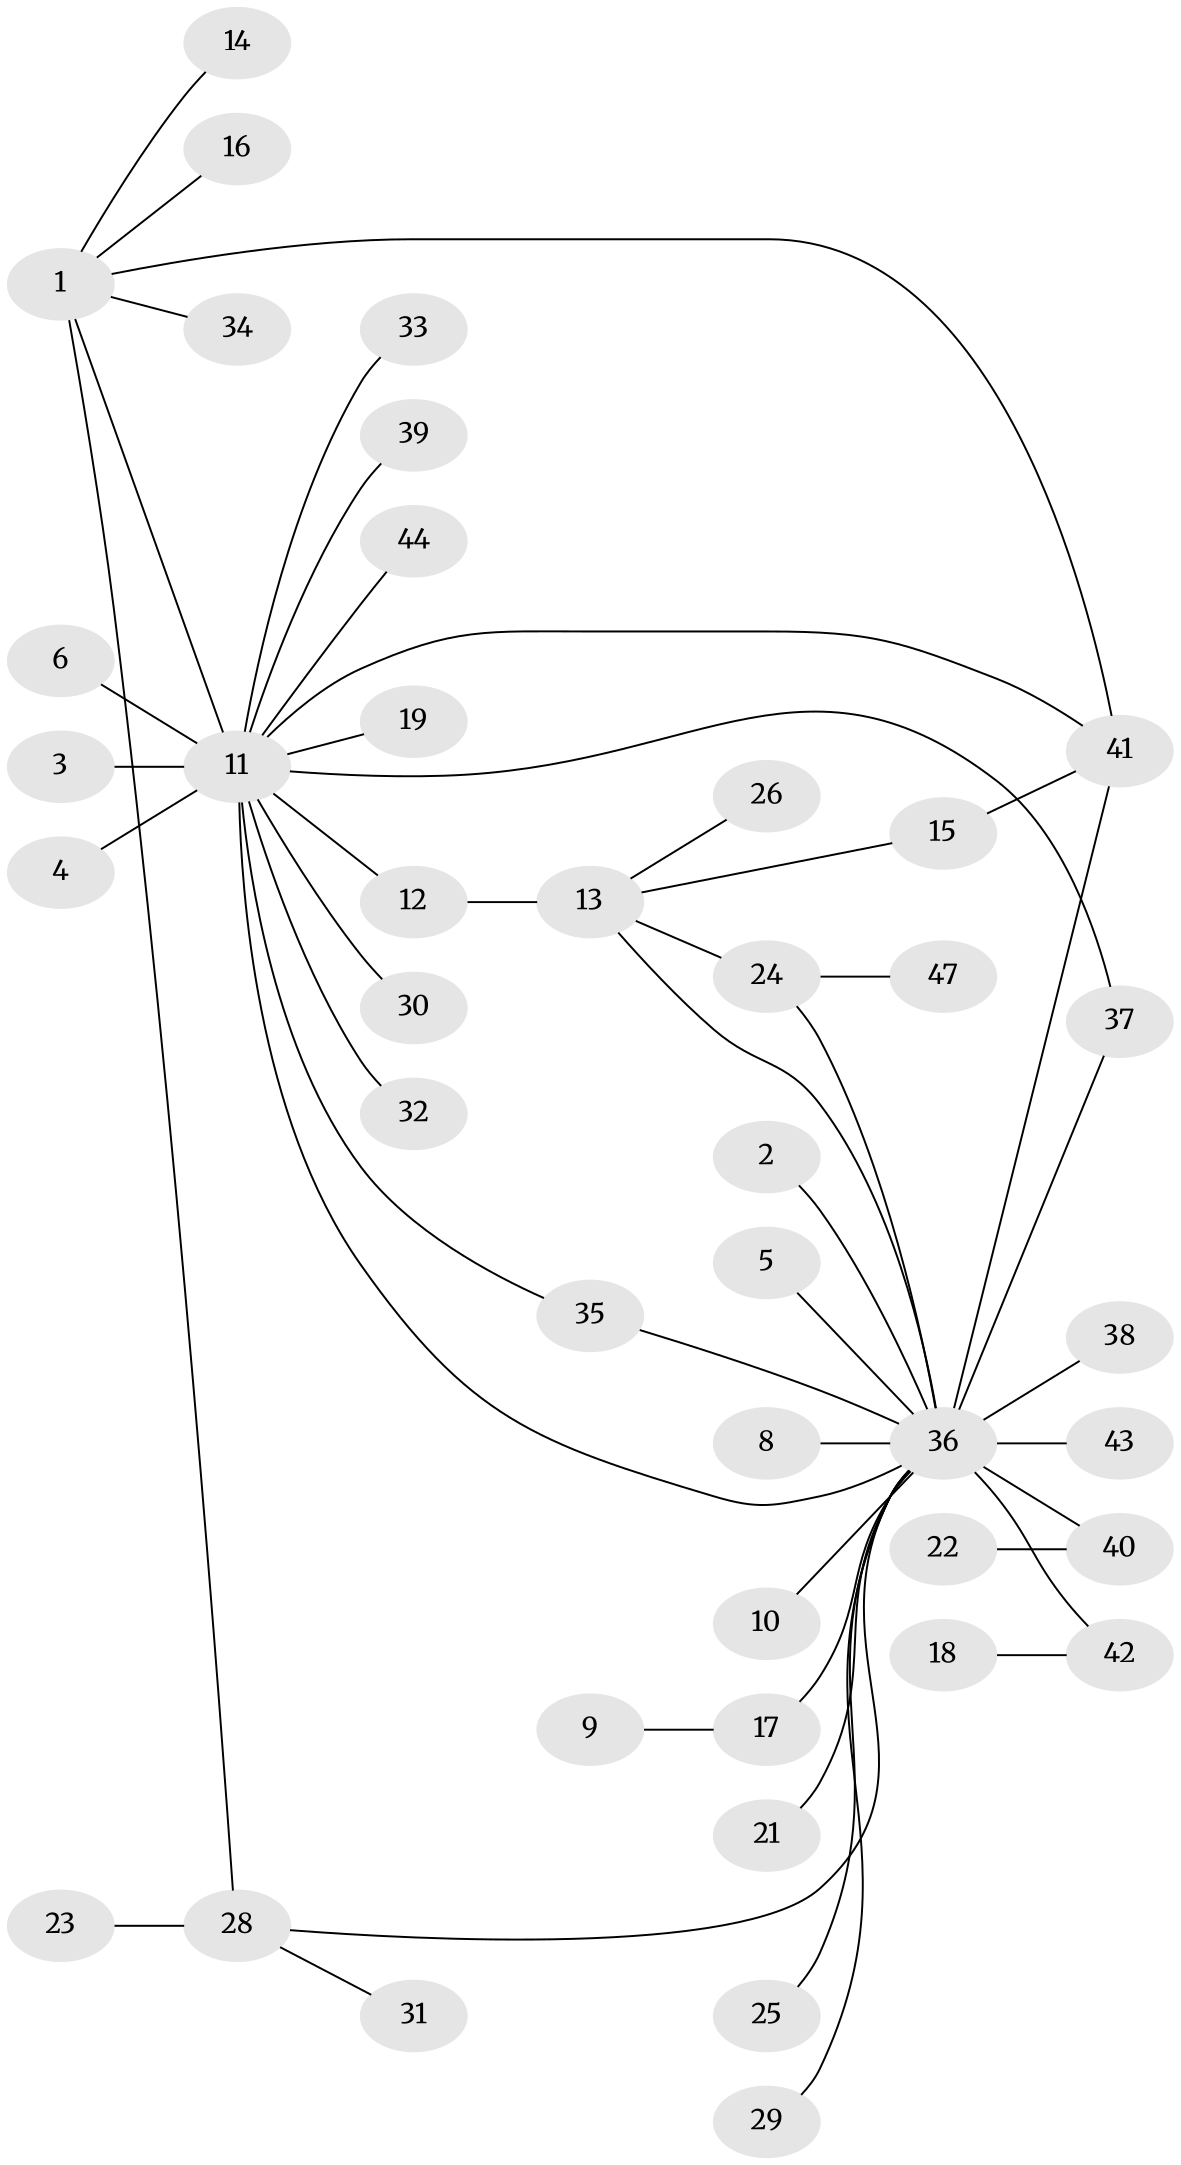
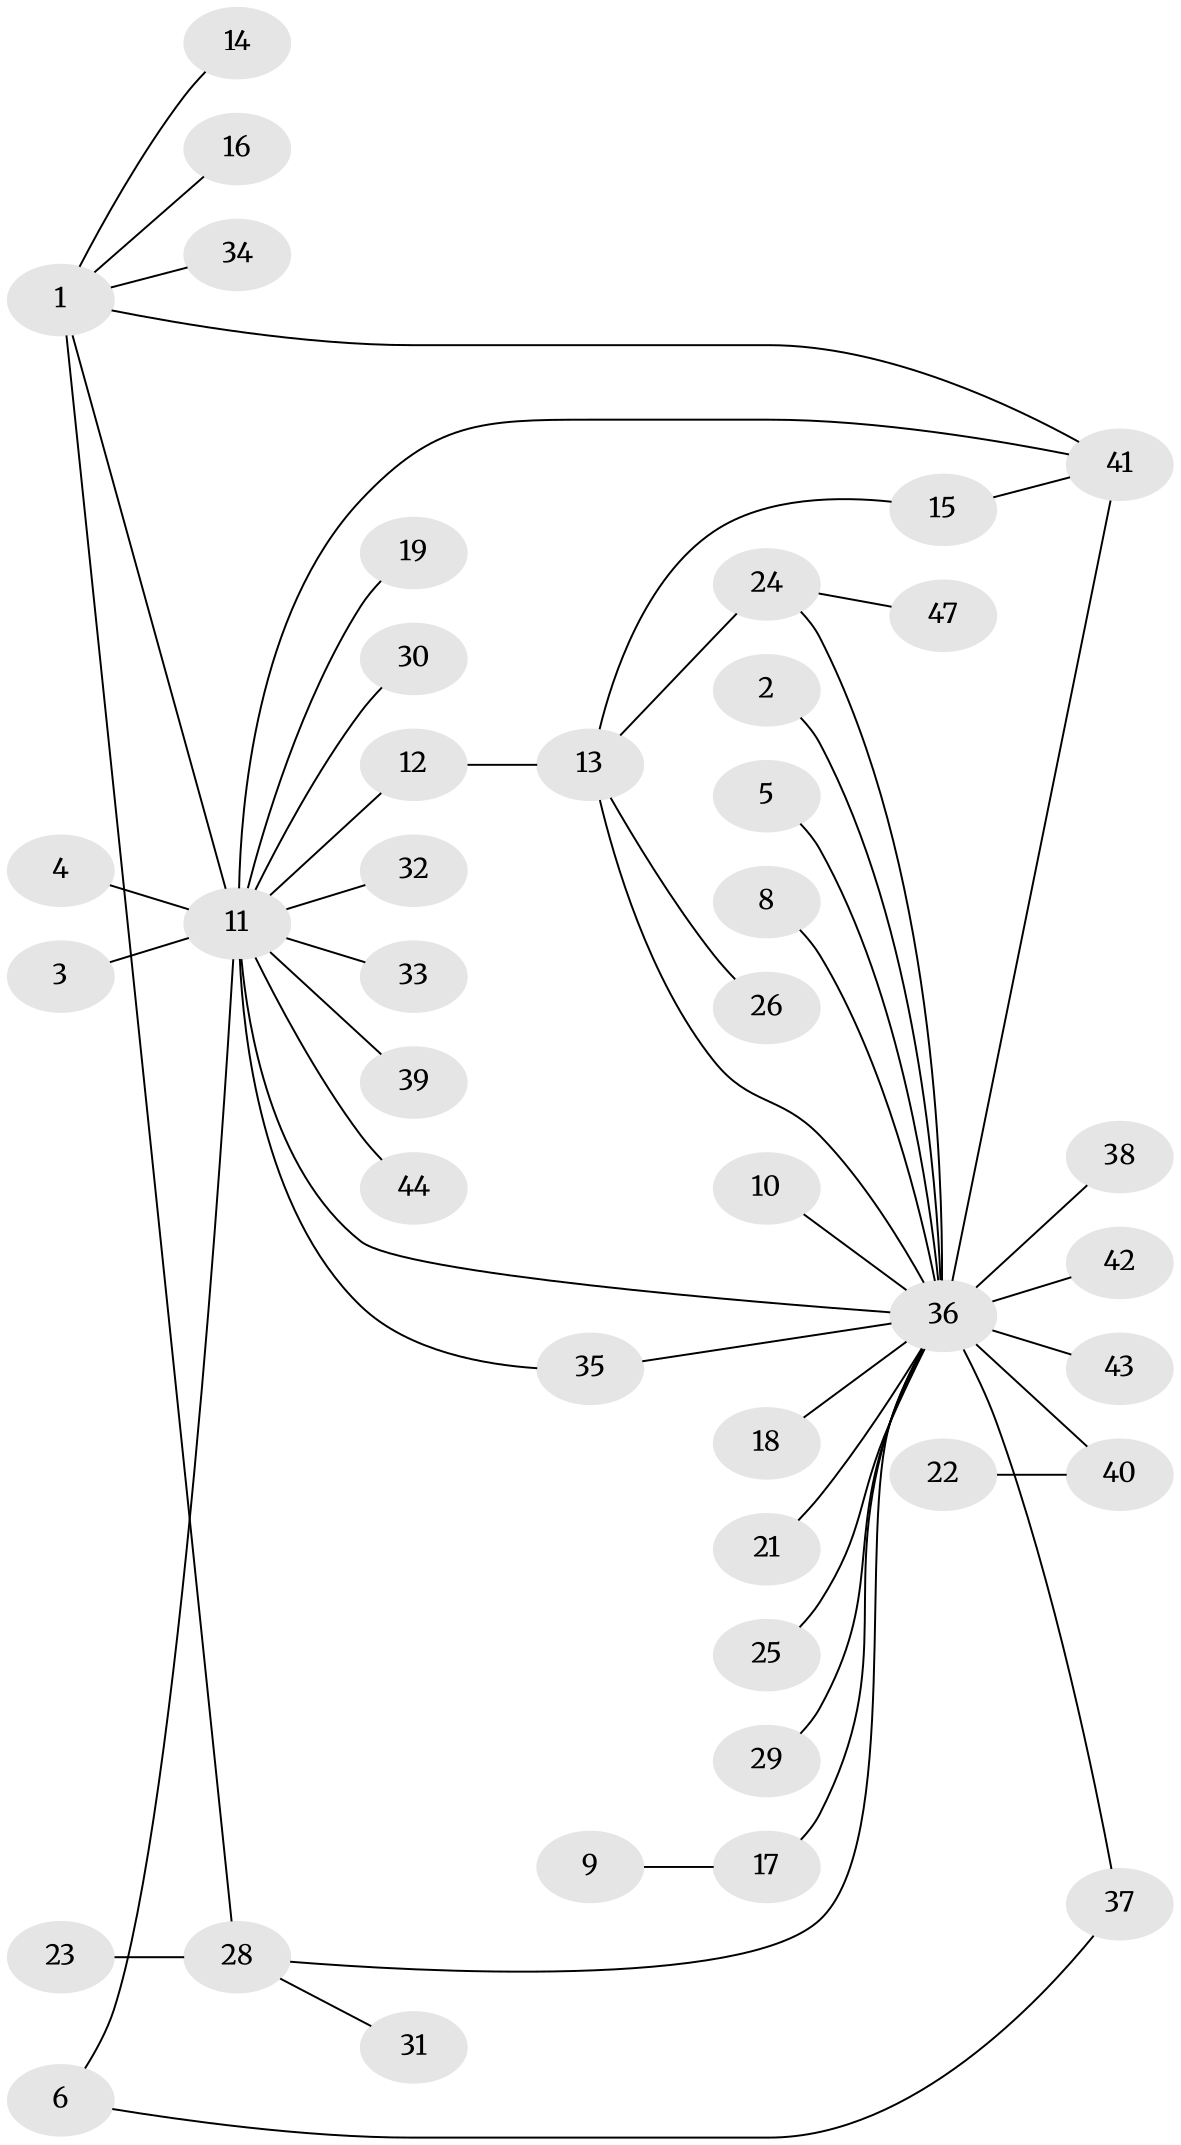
edge "11" -- "37": now "6" -- "37"
edge "18" -- "42": now "18" -- "36"
